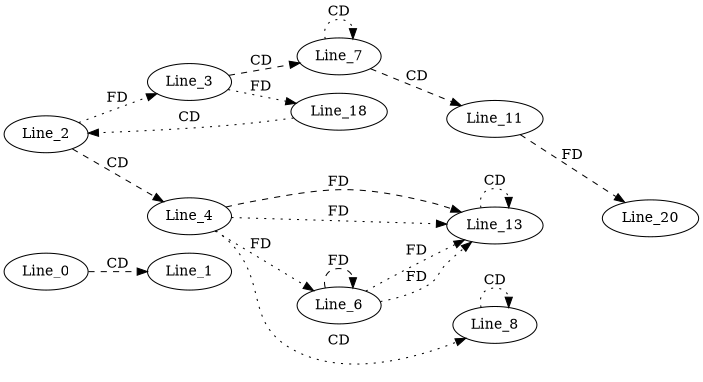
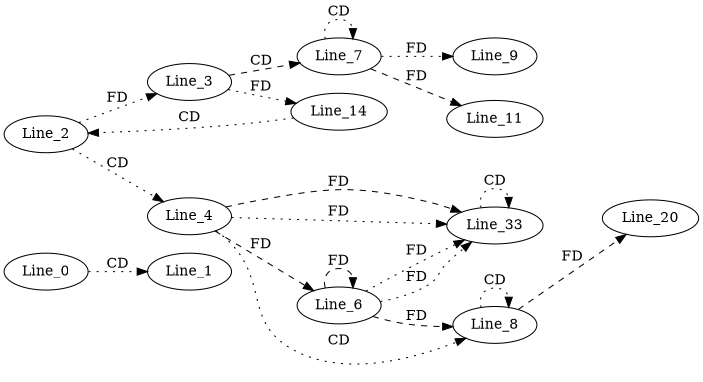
node "Line_9": added
edge "Line_7" -> "Line_11": label "CD" -> "FD"
node "Line_18": label "Line_18" -> "Line_14"
edge "Line_11" -> "Line_20": now "Line_8" -> "Line_20"
edge "Line_2" -> "Line_4": style dashed -> dotted
node "Line_13": label "Line_13" -> "Line_33"
edge "Line_4" -> "Line_6": style dotted -> dashed
edge "Line_0" -> "Line_1": style dashed -> dotted
edge "Line_6" -> "Line_8": added, label "FD"
